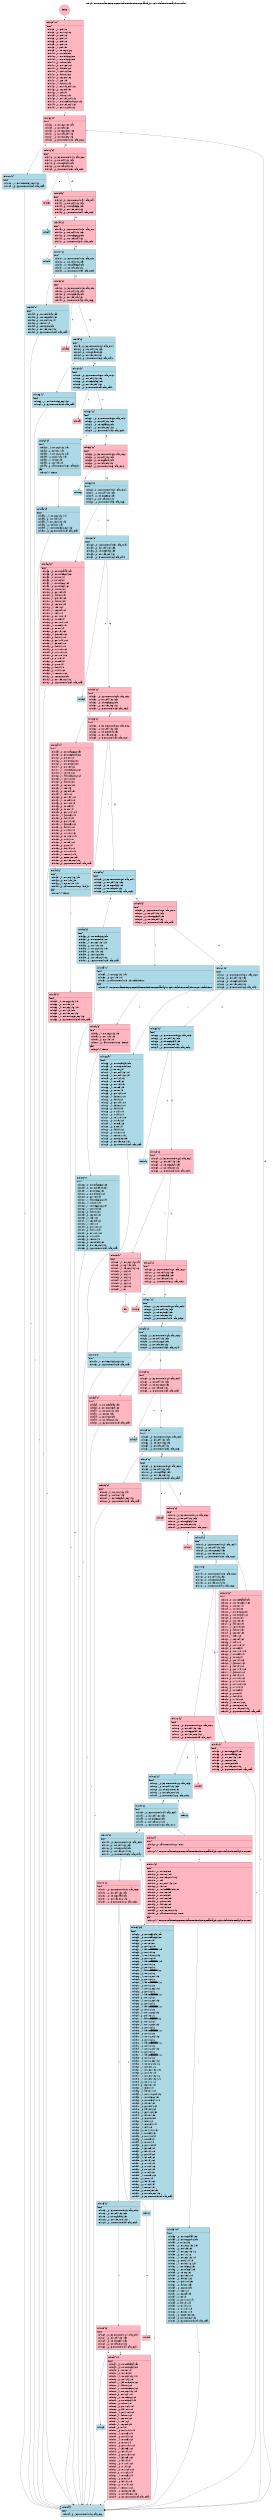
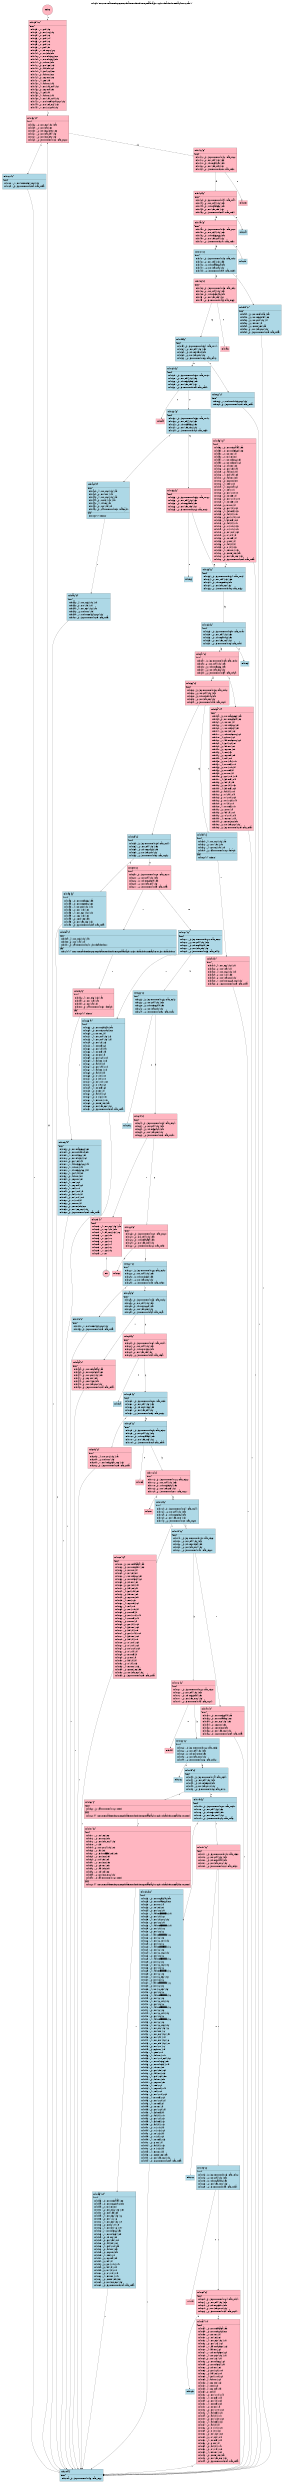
edge "0x40156f [28]" -> "0x401ae6 [134]": reversed
edge "0x402122" -> "0x401fba": now "0x4017f3 [28]" -> "0x401fba"
